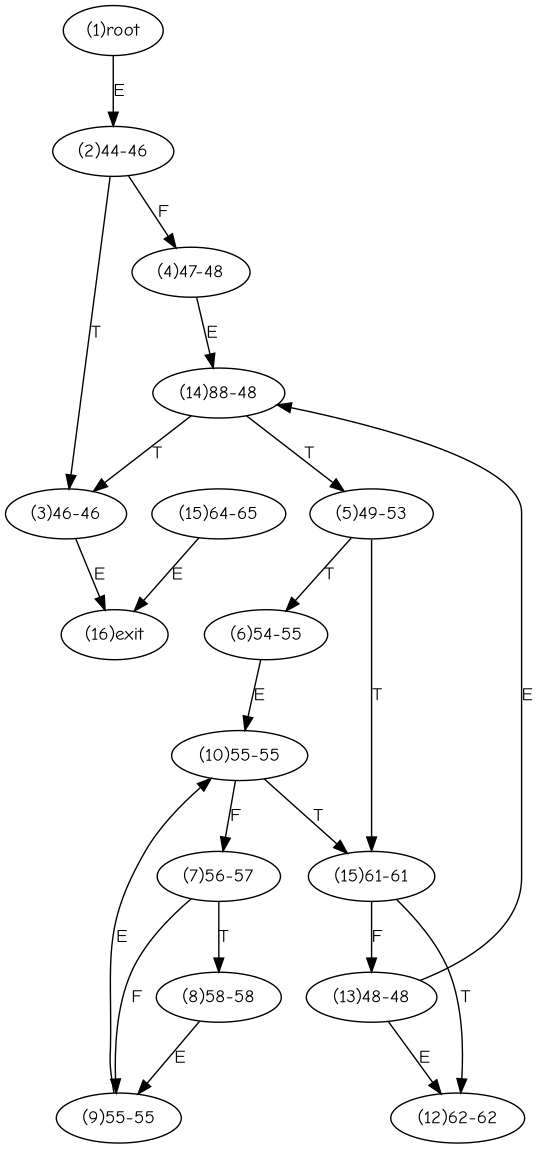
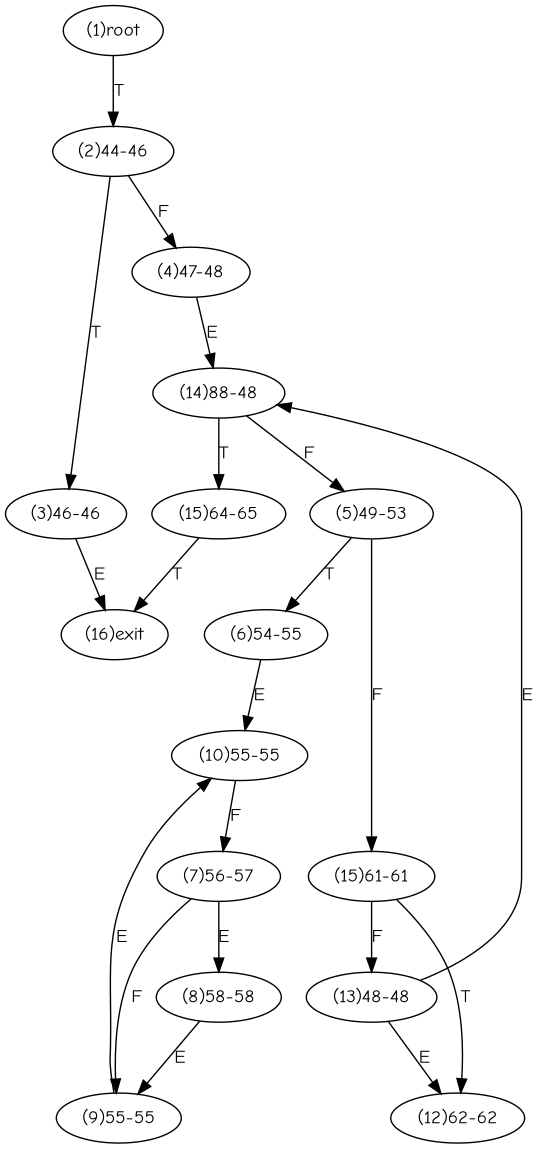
edge "(1)root" -> "(2)44-46": label "E" -> "T"
edge "(14)88-48" -> "(3)46-46": now "(14)88-48" -> "(15)64-65"
edge "(14)88-48" -> "(5)49-53": label "T" -> "F"
edge "(15)64-65" -> "(16)exit": label "E" -> "T"
edge "(5)49-53" -> "(15)61-61": label "T" -> "F"
edge "(10)55-55" -> "(15)61-61": removed, label "T"
edge "(7)56-57" -> "(8)58-58": label "T" -> "E"
